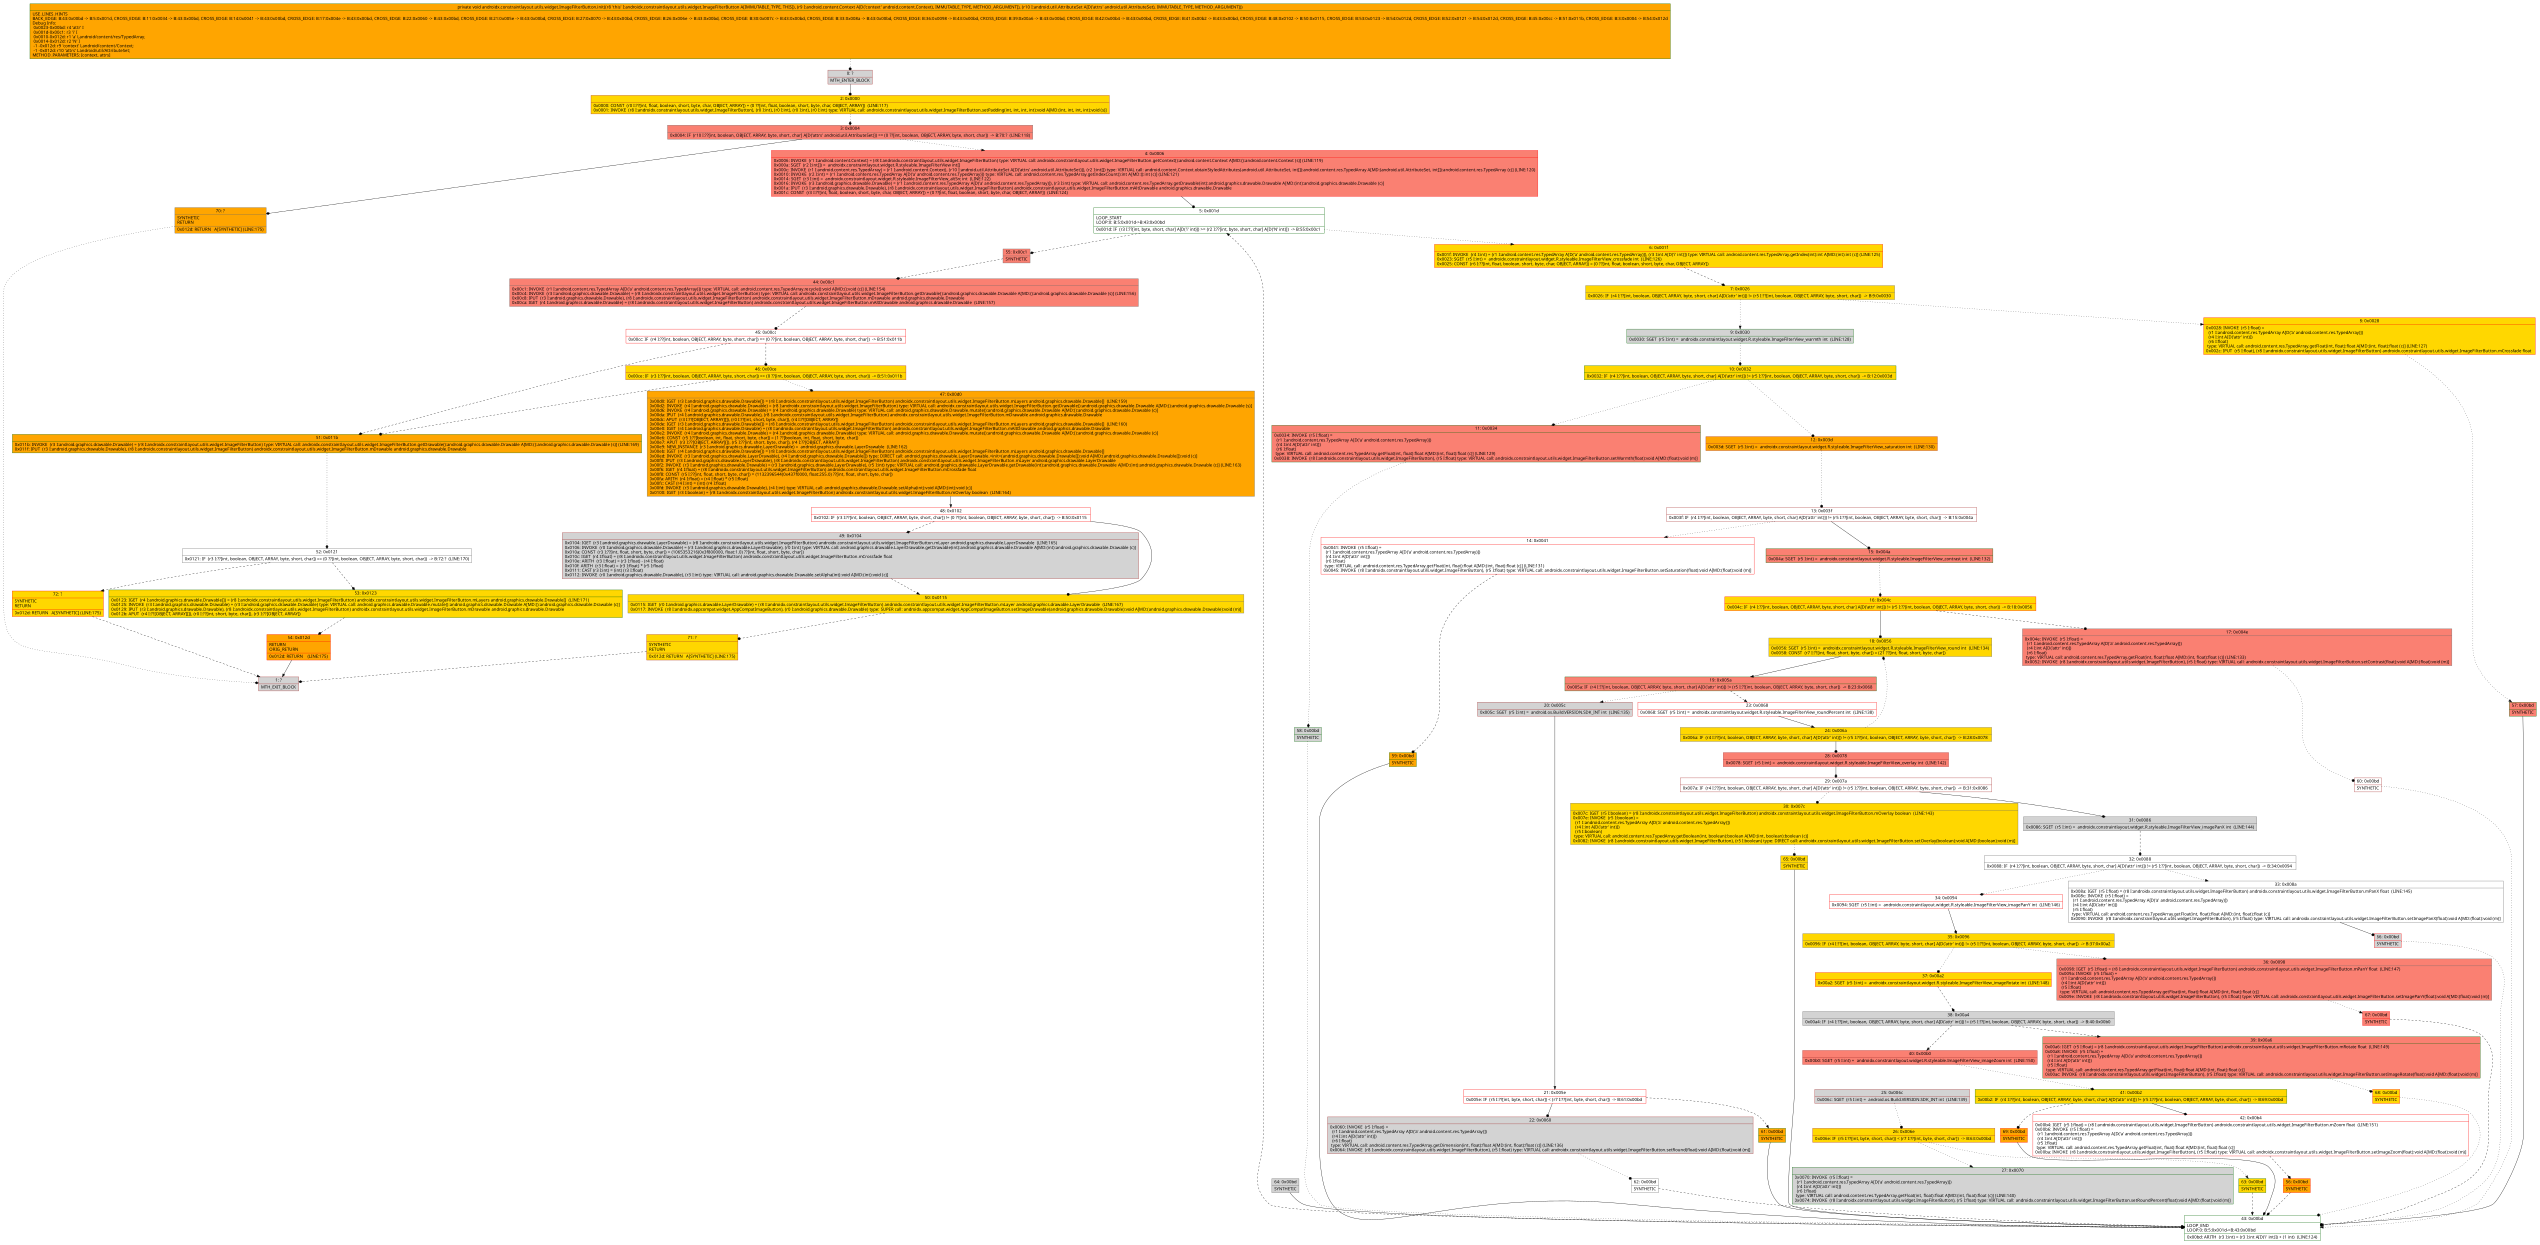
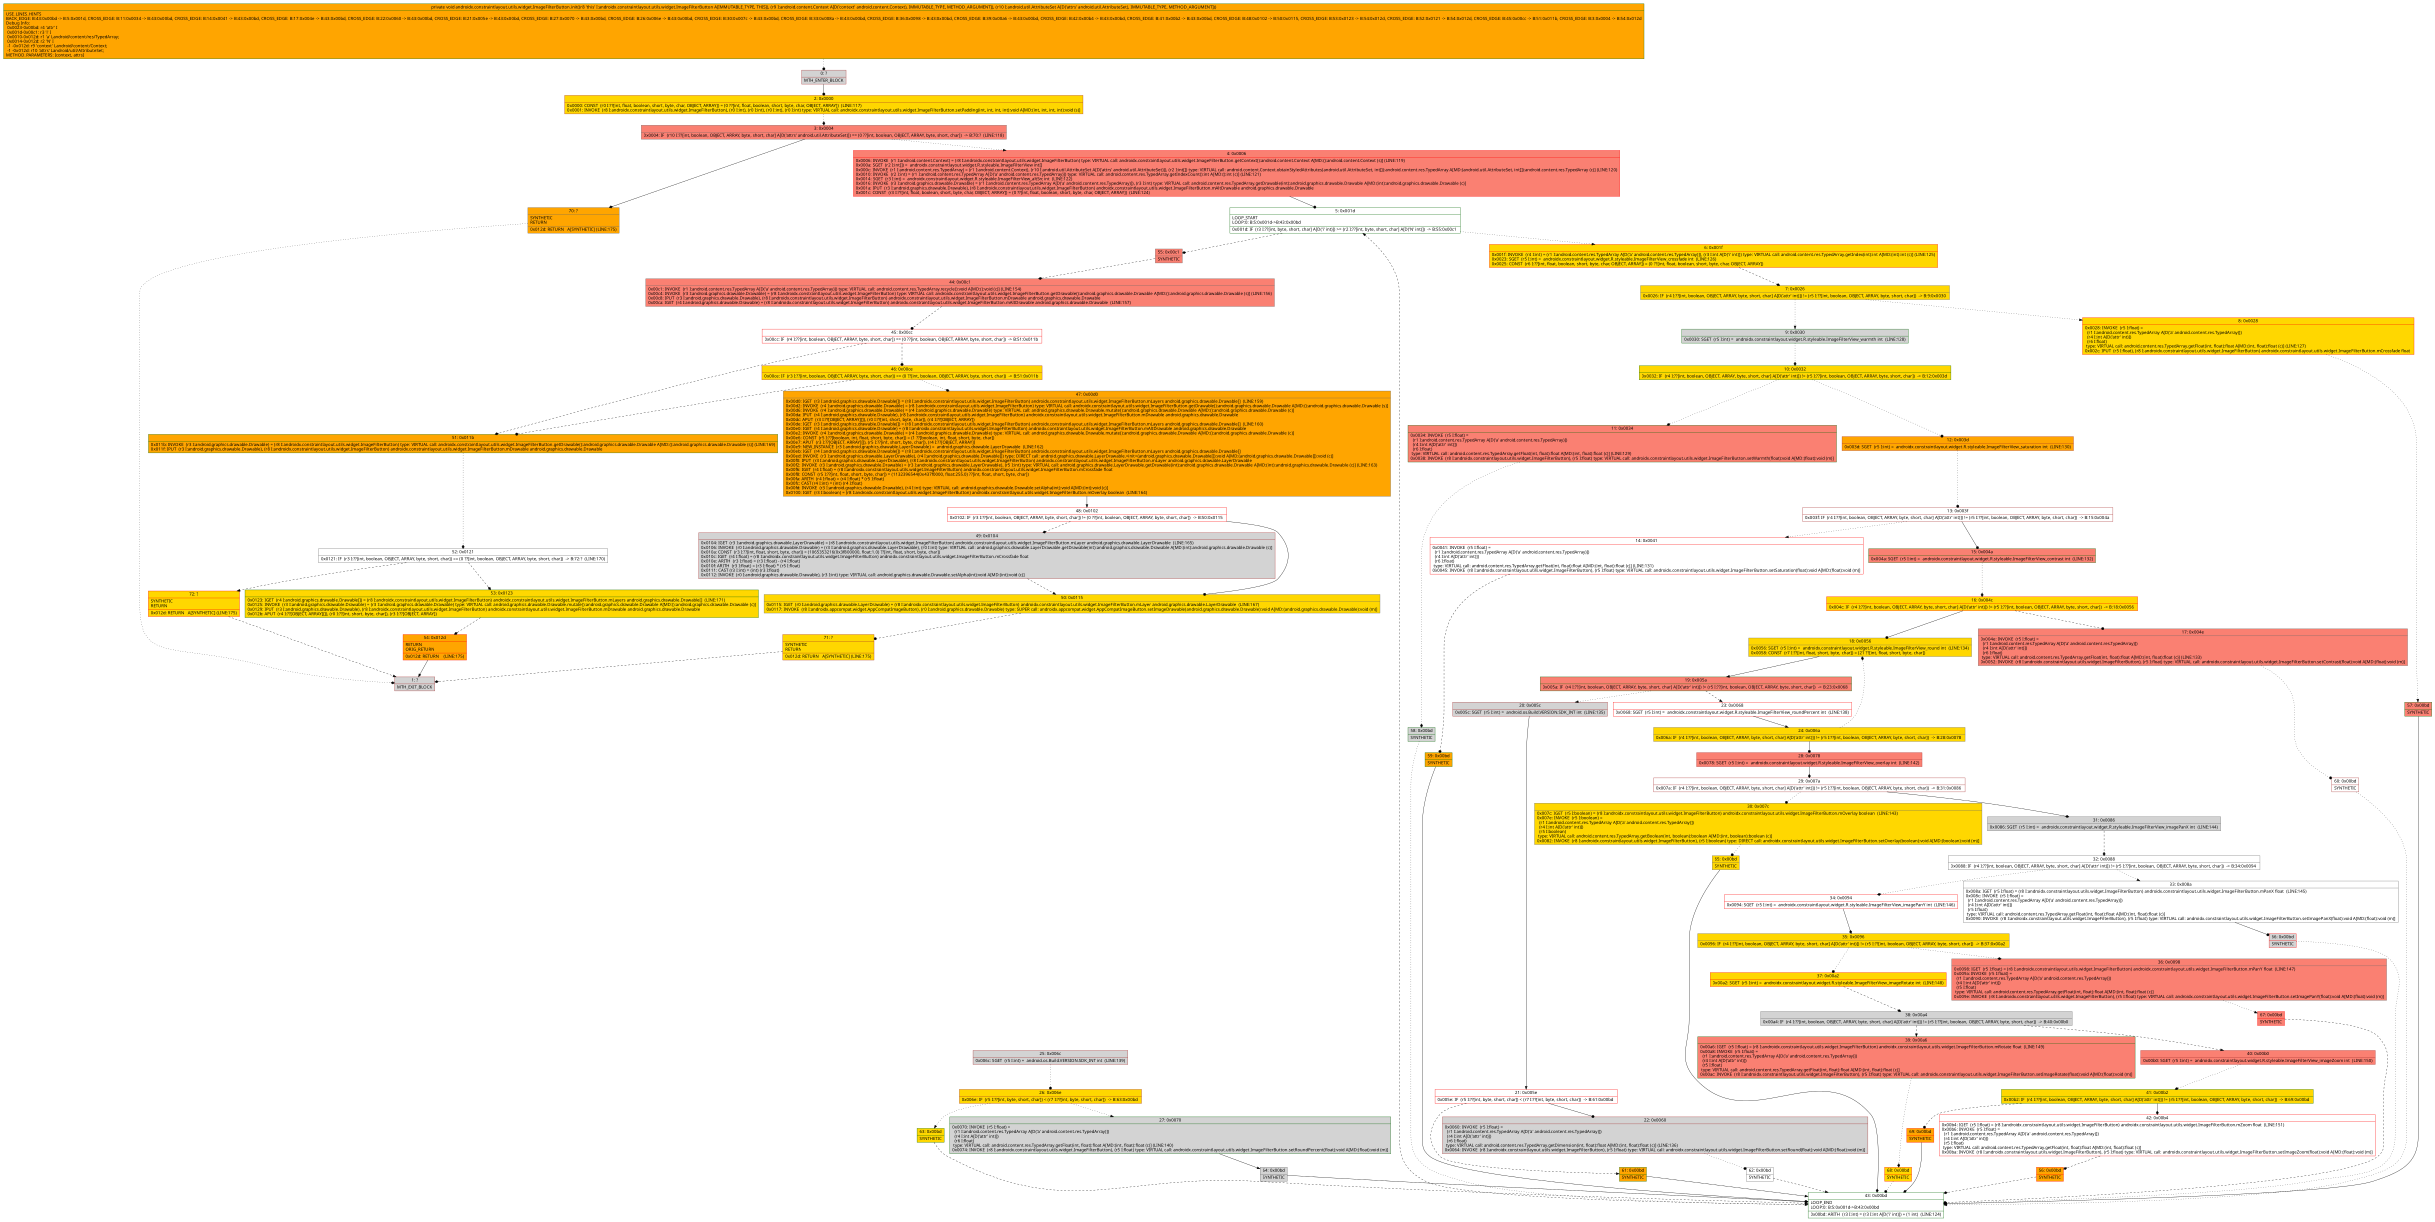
edge "27: 0x0070" -> "64: 0x00bd": added
